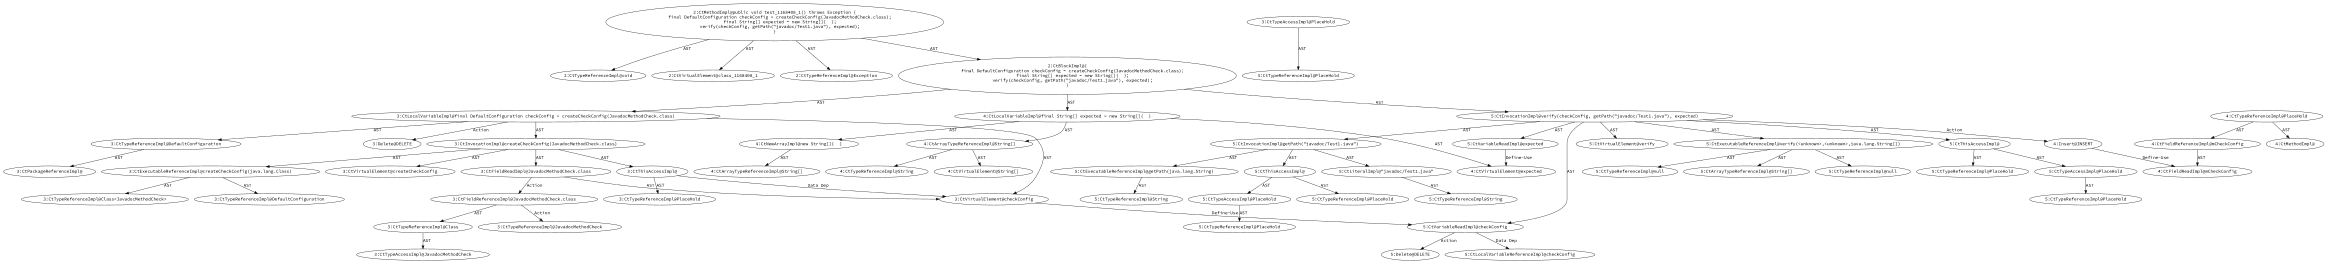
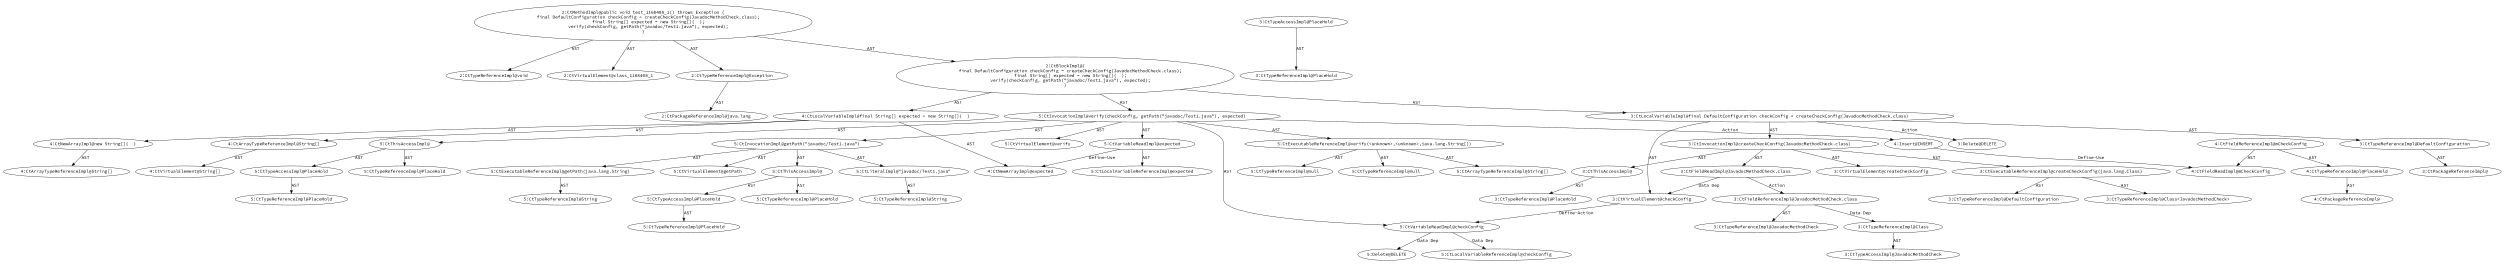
node "2:CtPackageReferenceImpl@java.lang": added
edge "4:CtTypeReferenceImpl@PlaceHold" -> "4:CtFieldReferenceImpl@mCheckConfig": reversed
node "4:CtMethodImpl@": label "4:CtMethodImpl@" -> "4:CtPackageReferenceImpl@"
node "5:CtVirtualElement@getPath": added
node "4:CtTypeReferenceImpl@String": removed
node "5:CtLocalVariableReferenceImpl@expected": added
node "4:CtVirtualElement@expected": label "4:CtVirtualElement@expected" -> "4:CtNewArrayImpl@expected"
edge "3:CtFieldReadImpl@JavadocMethodCheck.class" -> "3:CtVirtualElement@checkConfig": label "AST" -> "Data Dep"
edge "3:CtThisAccessImpl@" -> "3:CtVirtualElement@checkConfig": removed, label "Data Dep"
edge "3:CtFieldReferenceImpl@JavadocMethodCheck.class" -> "3:CtTypeReferenceImpl@Class": label "AST" -> "Data Dep"
edge "3:CtFieldReferenceImpl@JavadocMethodCheck.class" -> "3:CtTypeReferenceImpl@JavadocMethodCheck": label "Action" -> "AST"
edge "3:CtVirtualElement@checkConfig" -> "5:CtVariableReadImpl@checkConfig": label "Define-Use" -> "Define-Action"
edge "5:CtVariableReadImpl@checkConfig" -> "5:Delete@DELETE": label "Action" -> "Data Dep"
